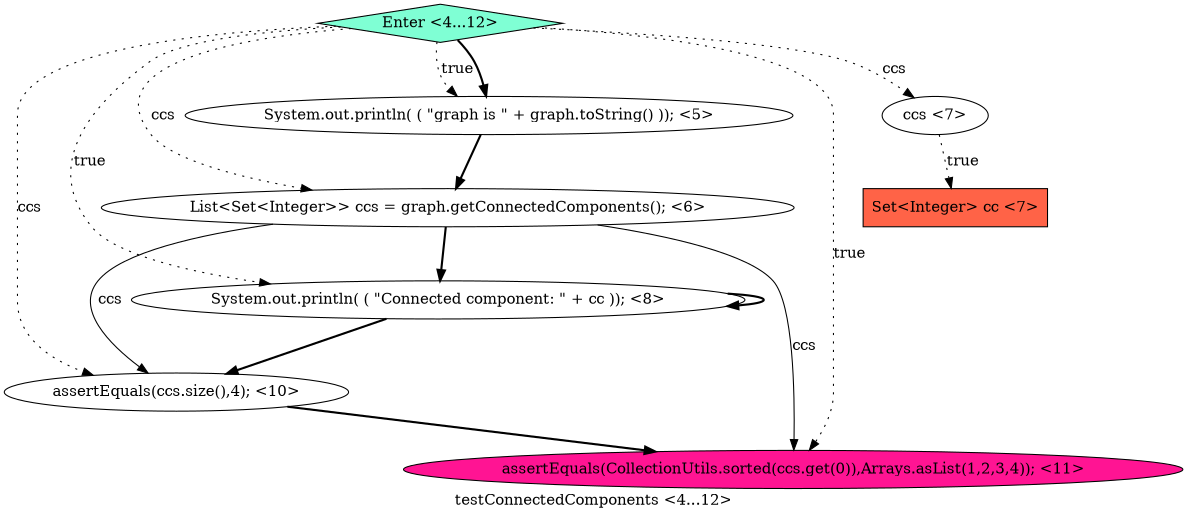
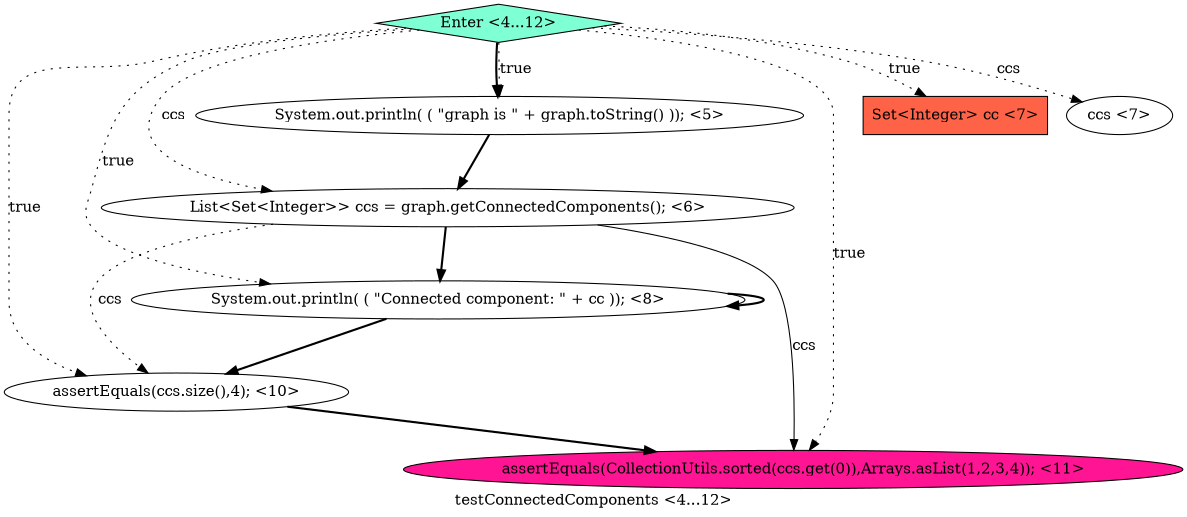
edge "ccs <7>" -> "Set<Integer> cc <7>": now "Enter <4...12>" -> "Set<Integer> cc <7>"
edge "Enter <4...12>" -> "assertEquals(ccs.size(),4); <10>": label "ccs" -> "true"
edge "List<Set<Integer>> ccs = graph.getConnectedComponents(); <6>" -> "assertEquals(ccs.size(),4); <10>": style solid -> dotted
